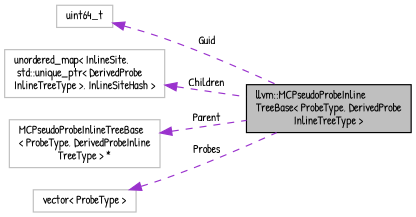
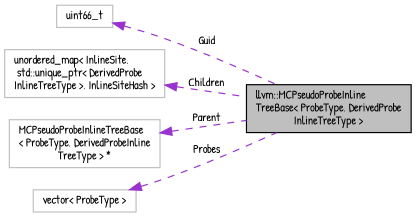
node "uint64_t": label "uint64_t" -> "uint66_t"
